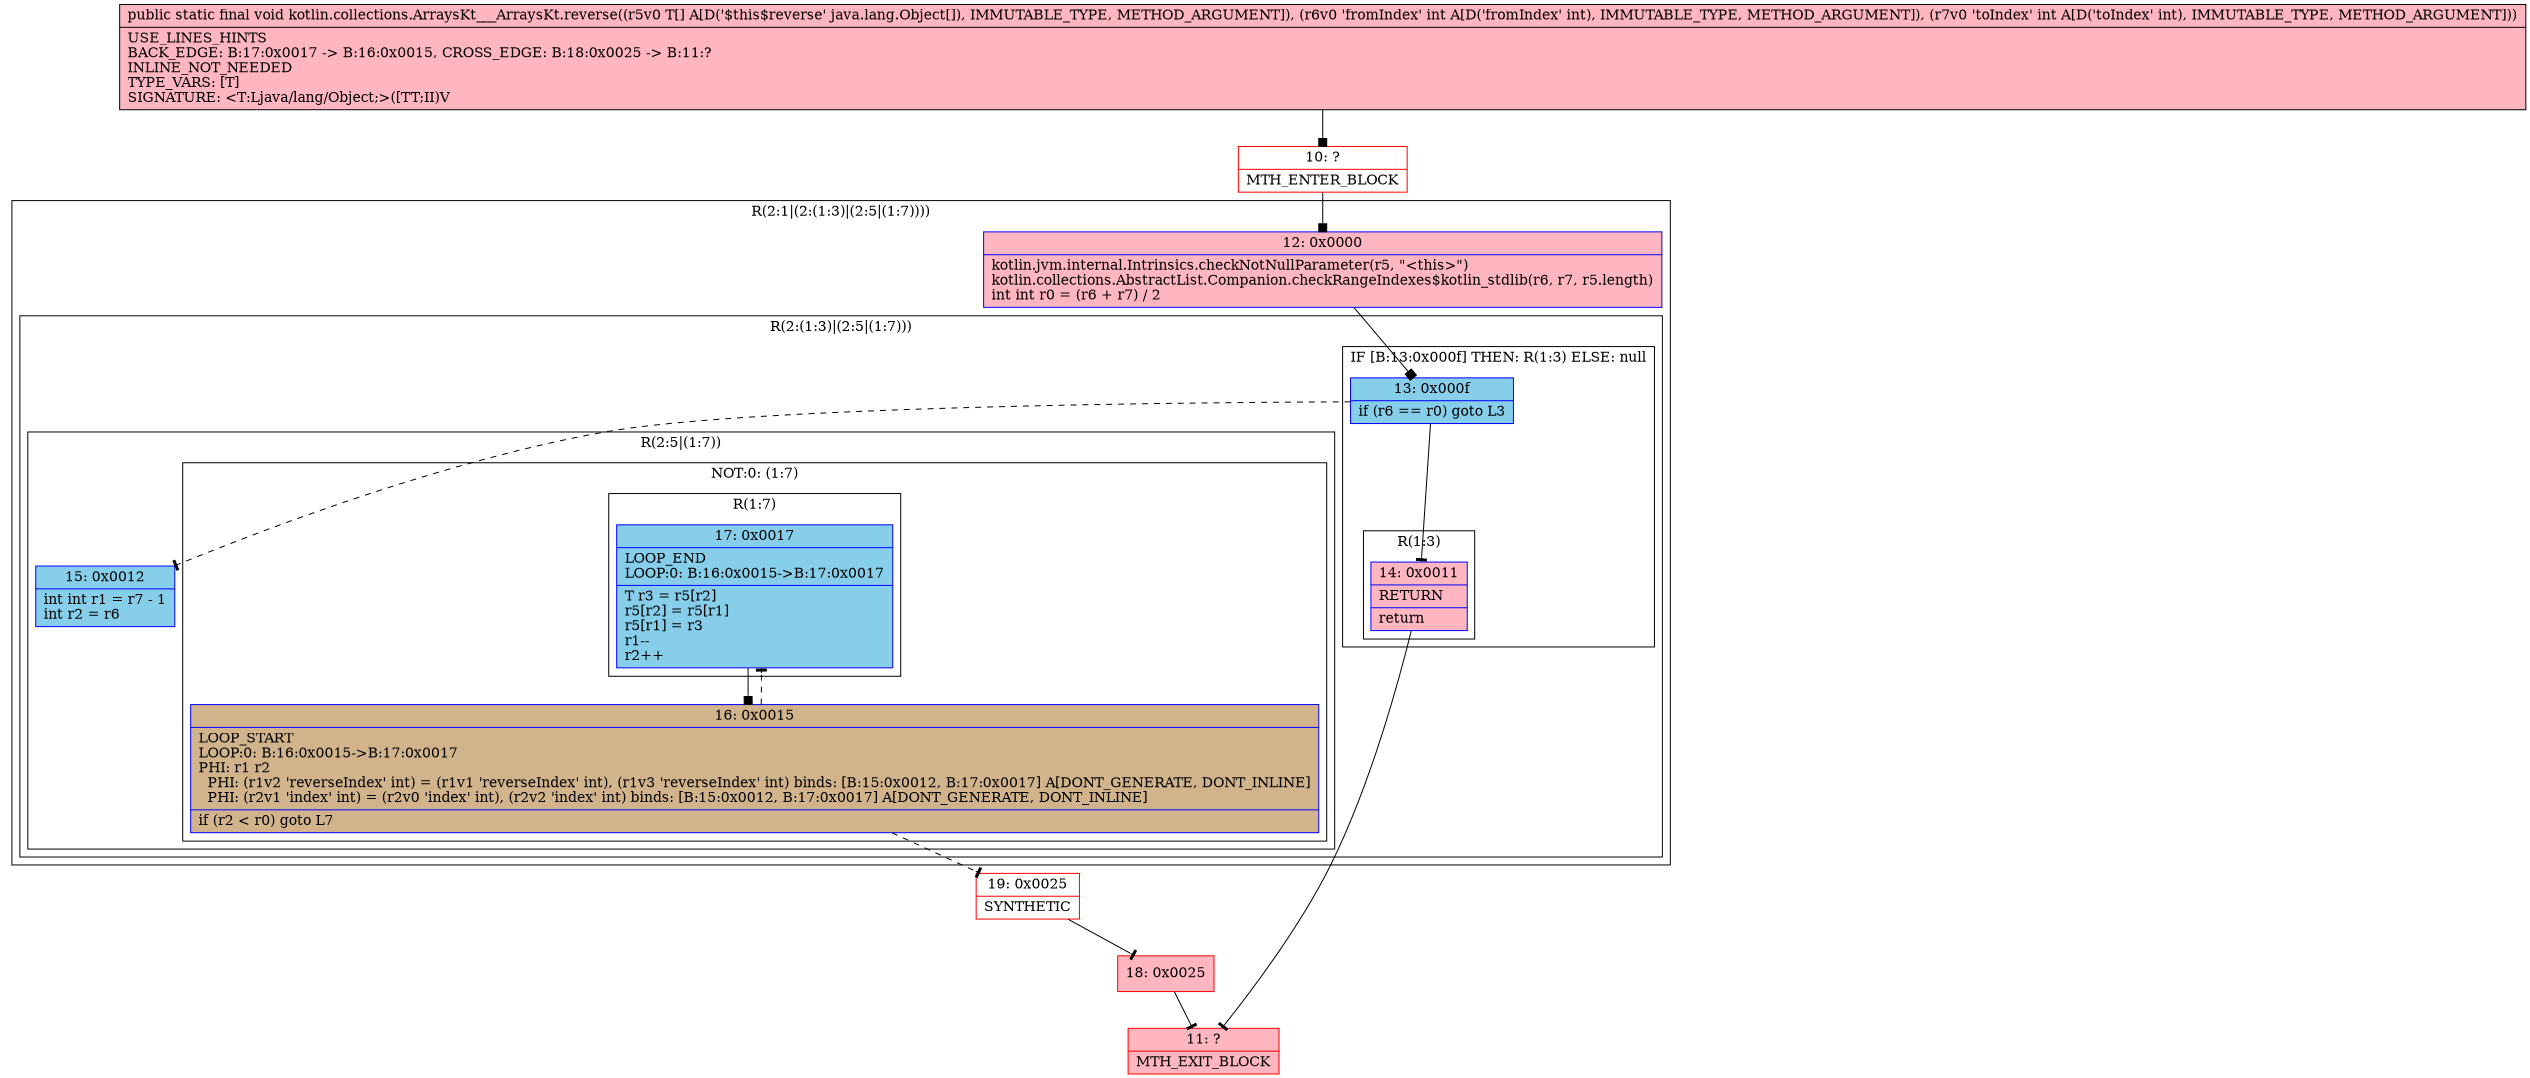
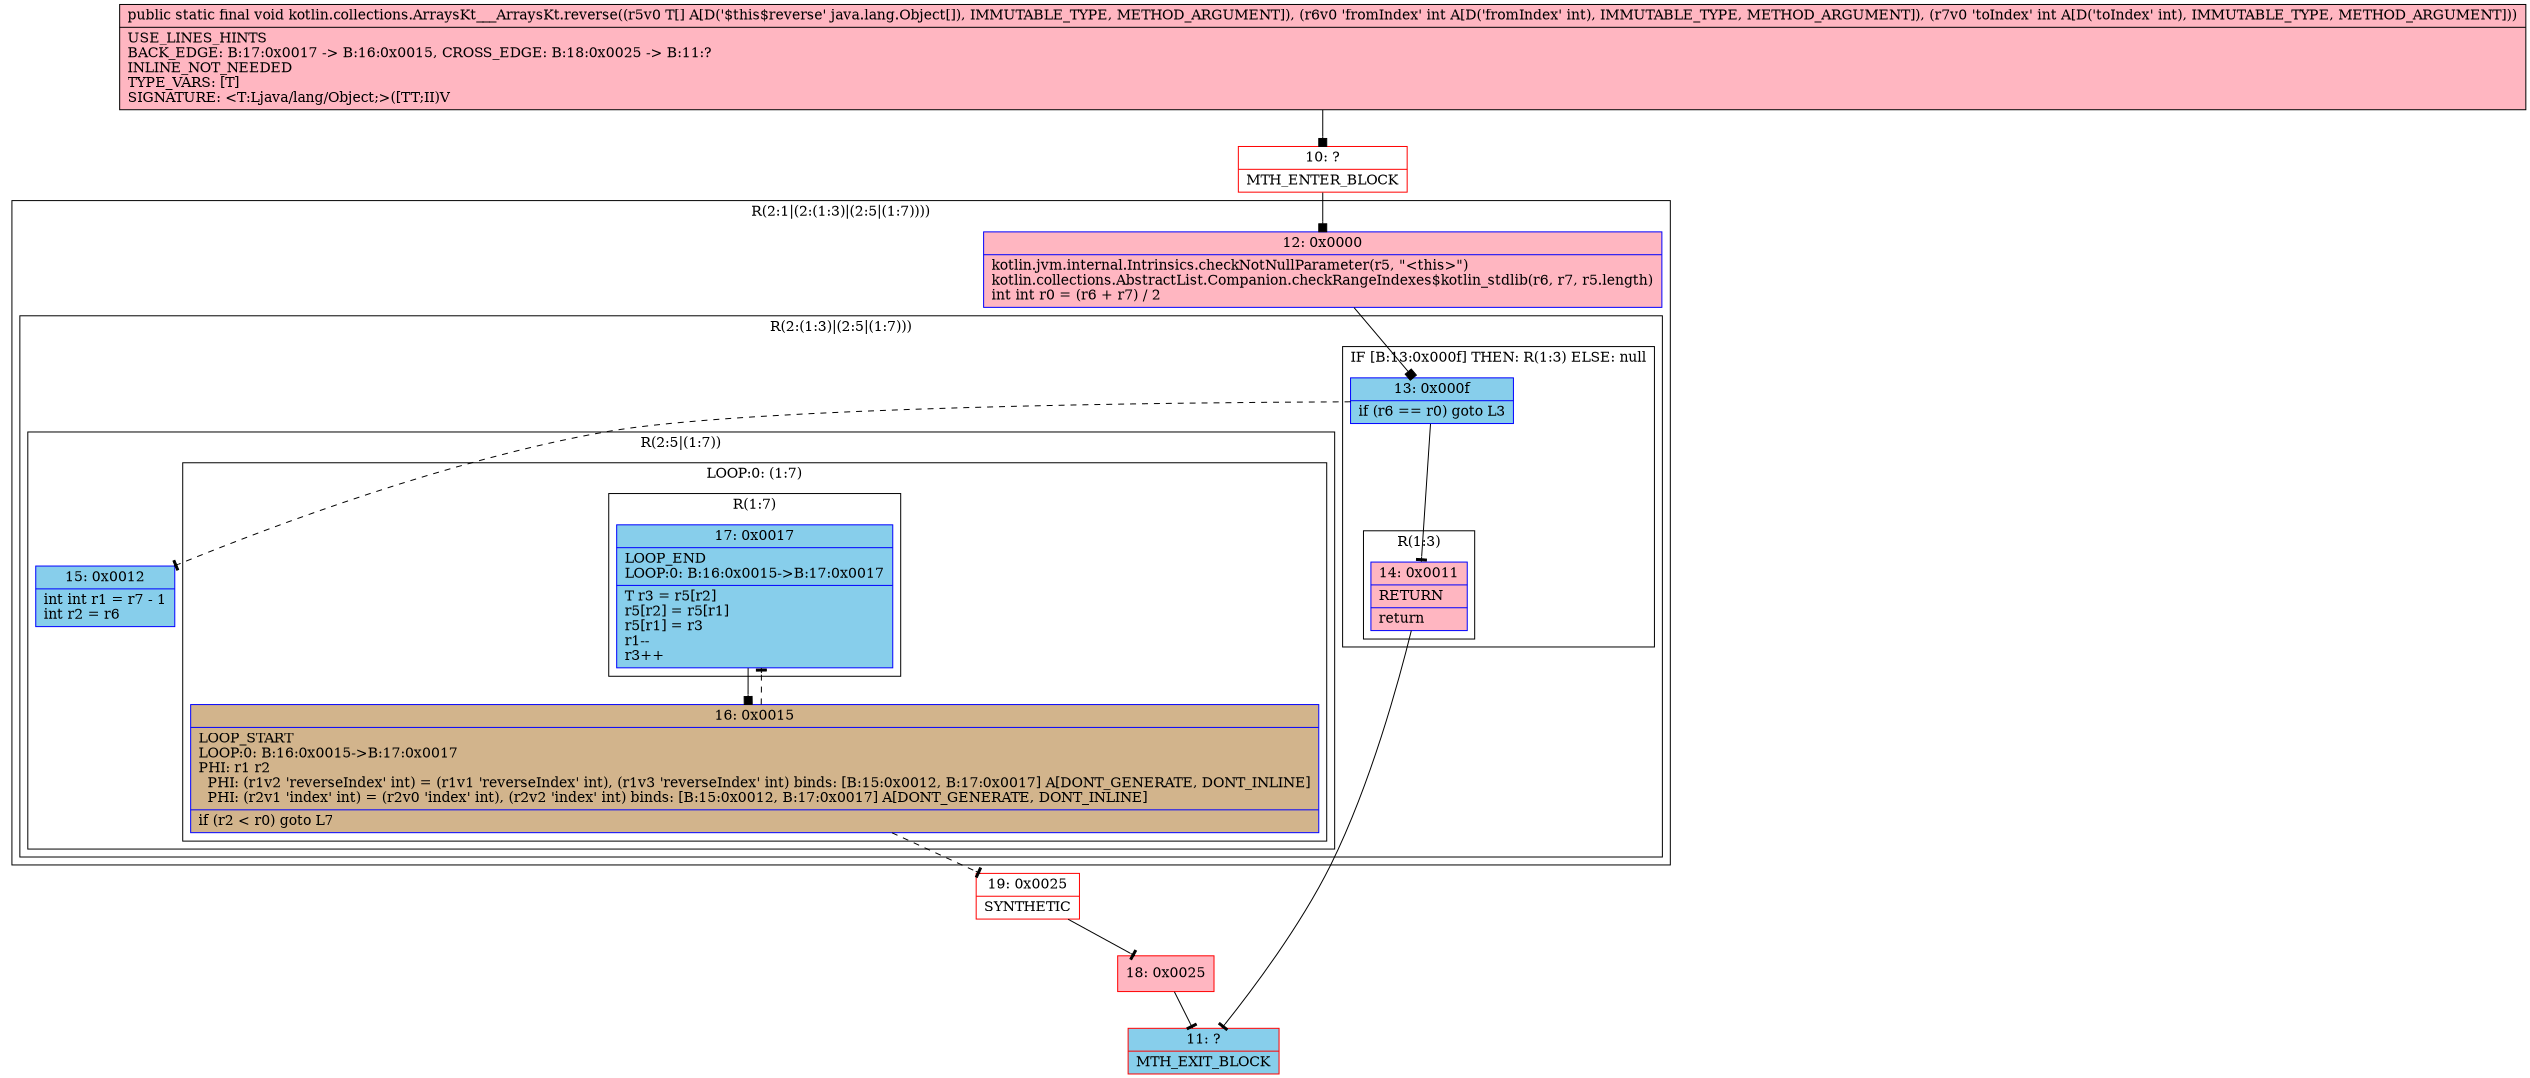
cluster "NOT:0: (1:7)": label "NOT:0: (1:7)" -> "LOOP:0: (1:7)"
node "17: 0x0017": text "r2++" -> "r3++"
node "11: ?": fillcolor lightpink -> skyblue
